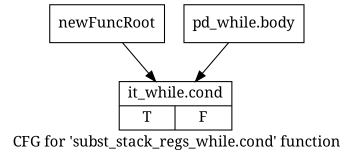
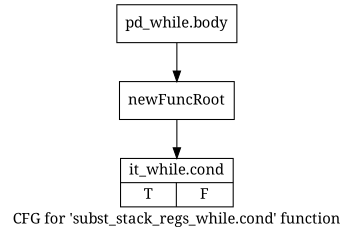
edge "pd_while.body" -> "it_while.cond": now "pd_while.body" -> "newFuncRoot"
